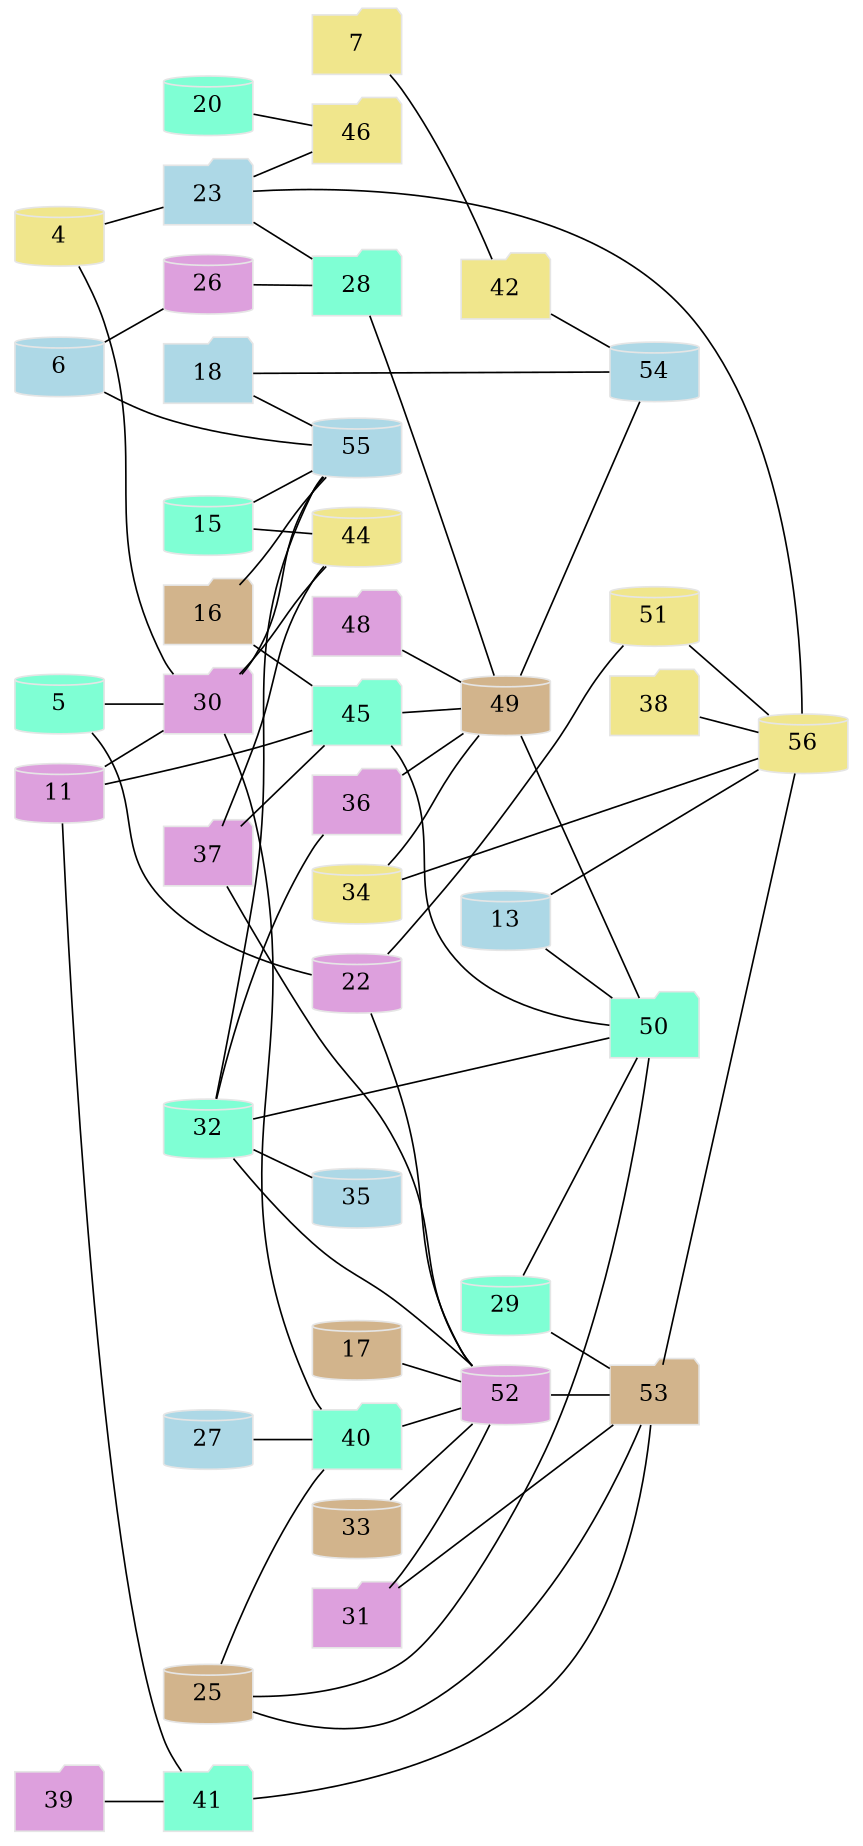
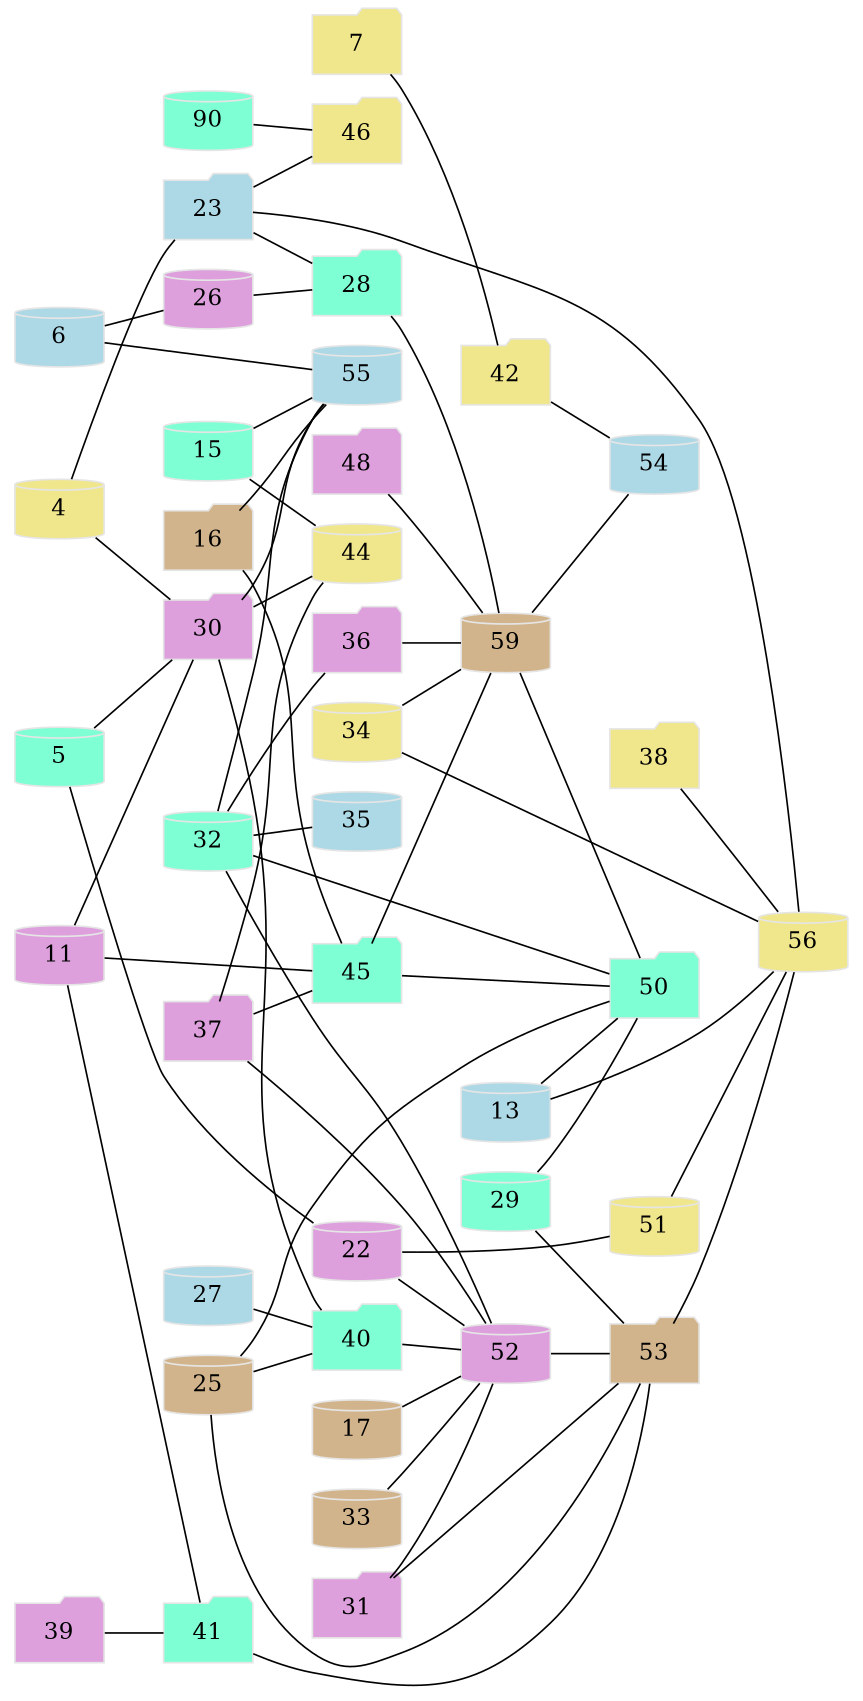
node "20": label "20" -> "90"
node "18": removed
node "49": label "49" -> "59"
